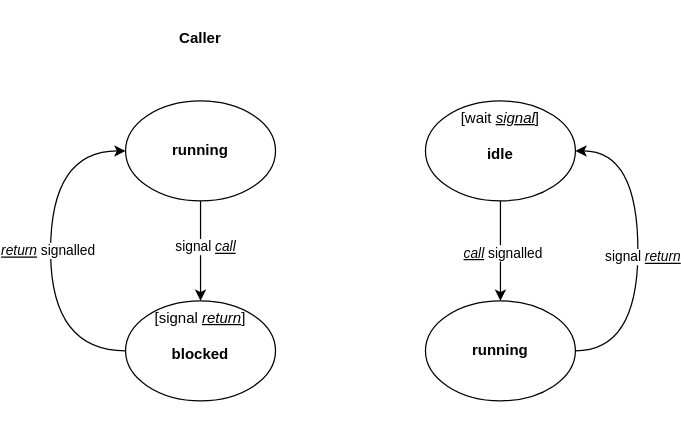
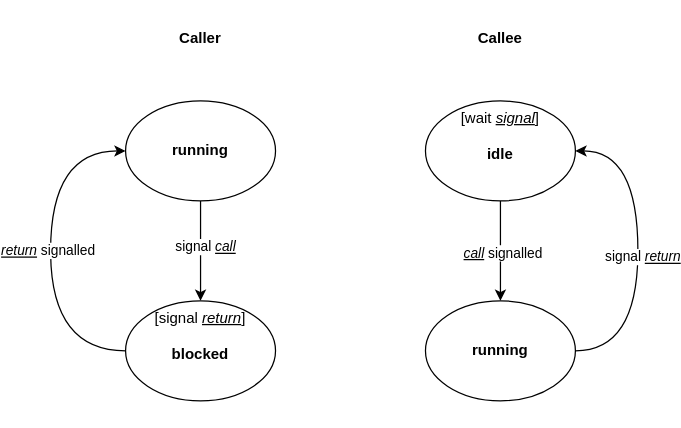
node "Callee": added
